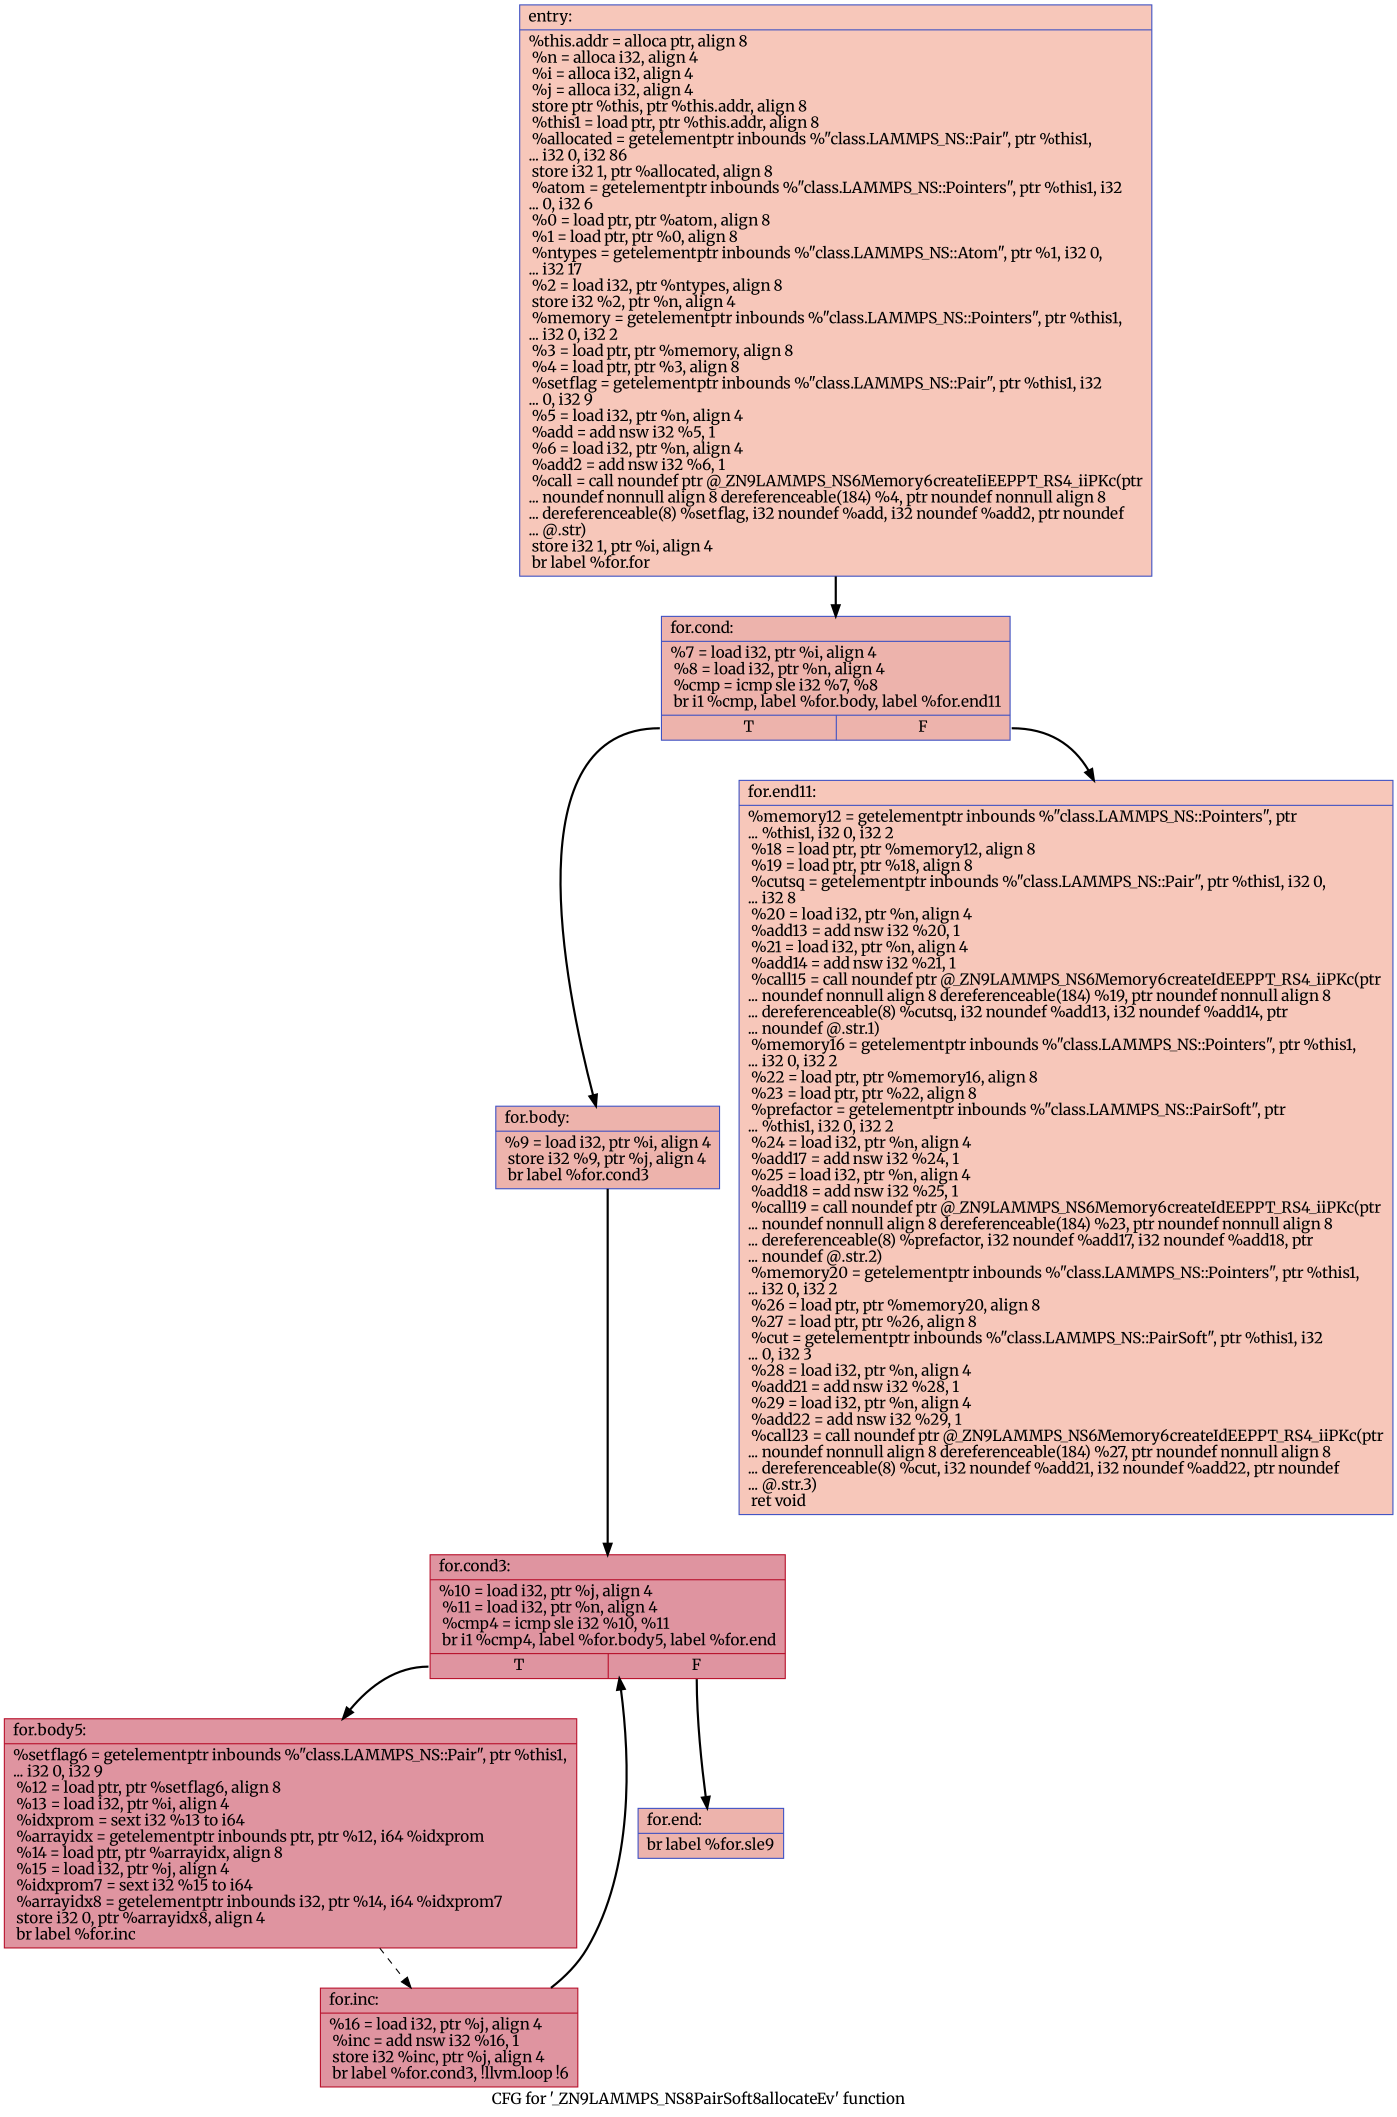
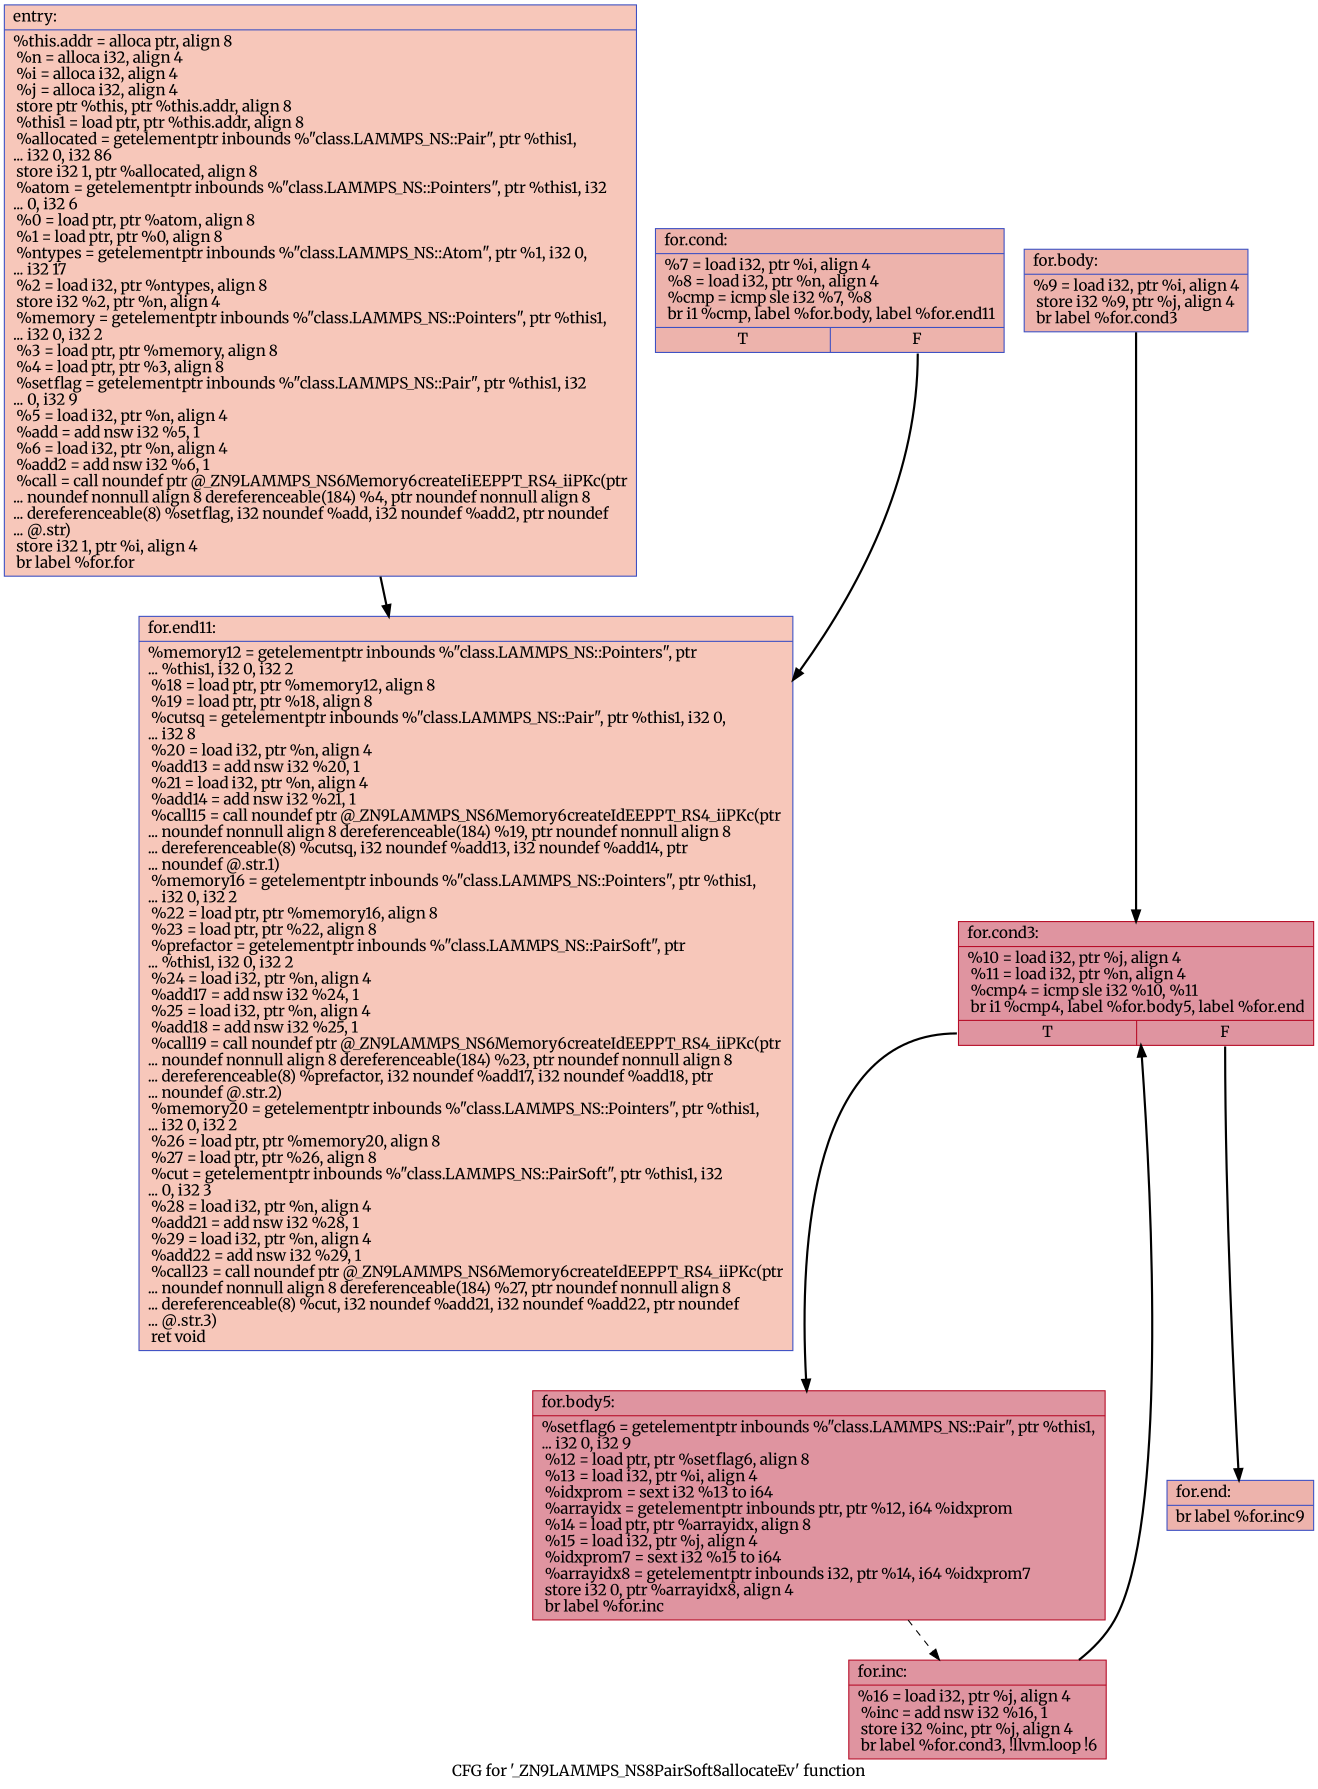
edge "entry:" -> "for.cond:": now "entry:" -> "for.end11:"
edge "for.cond:" -> "for.body:": removed
node "for.end:": text "br label %for.sle9" -> "br label %for.inc9"
